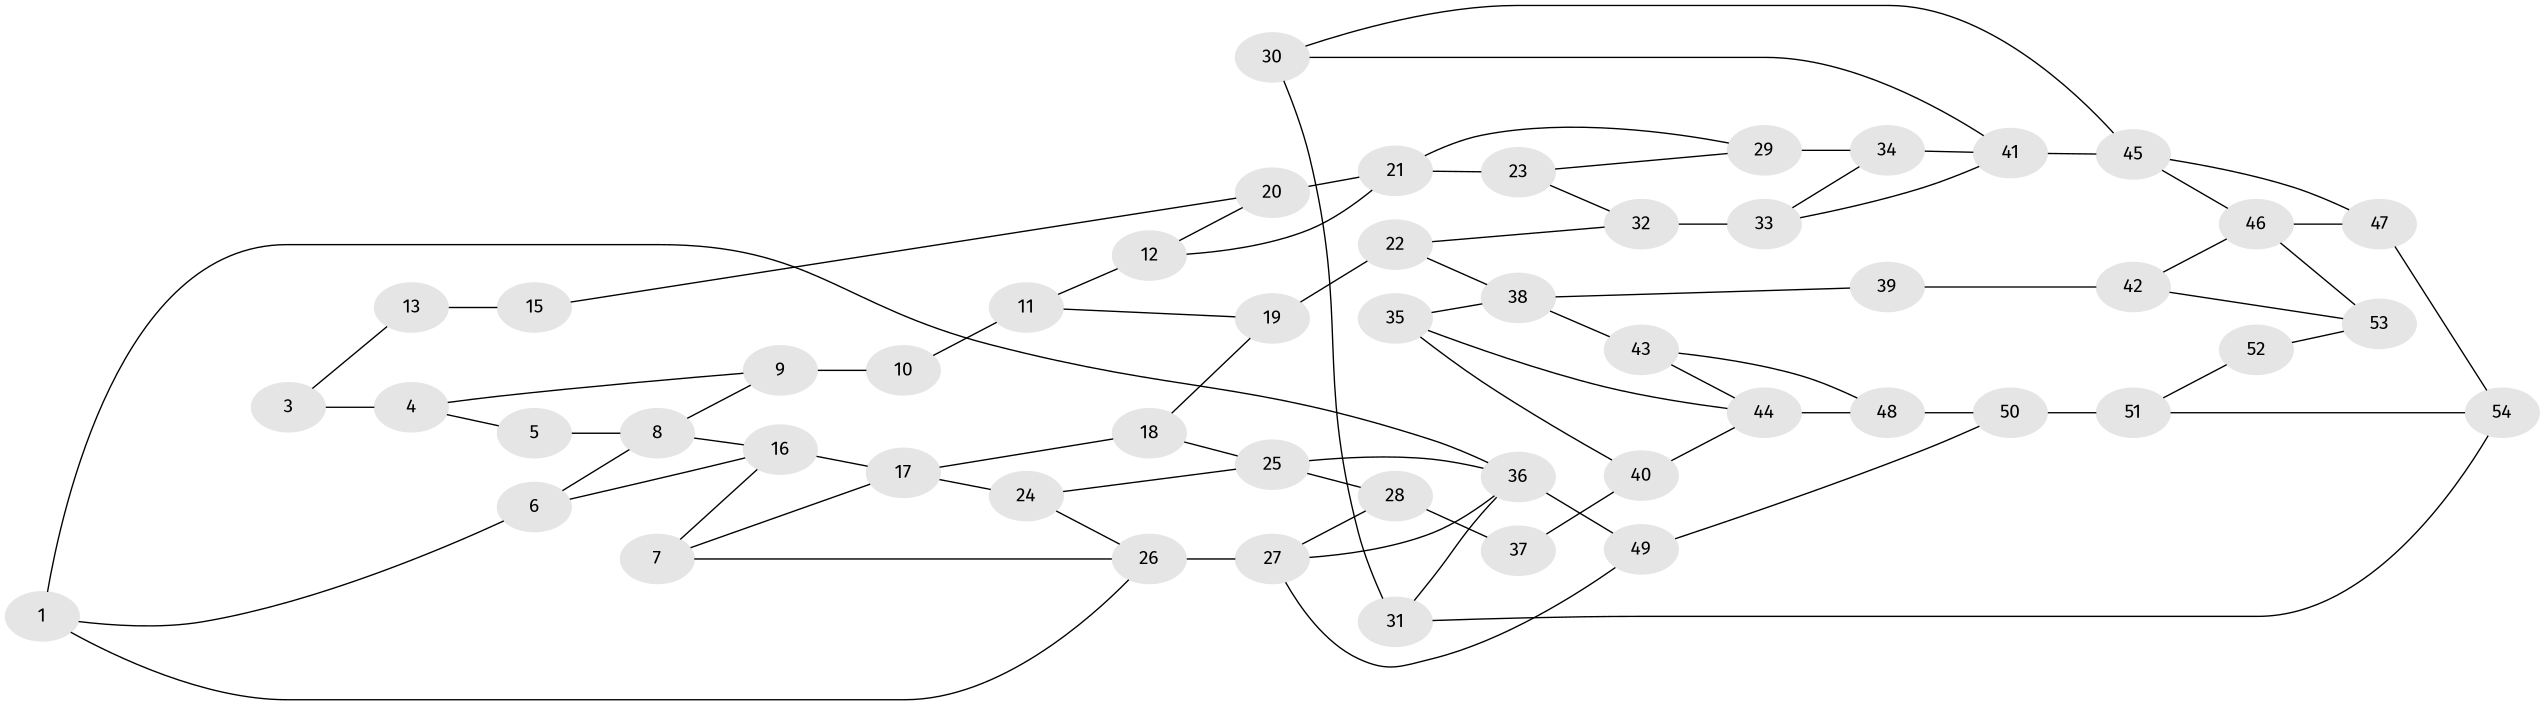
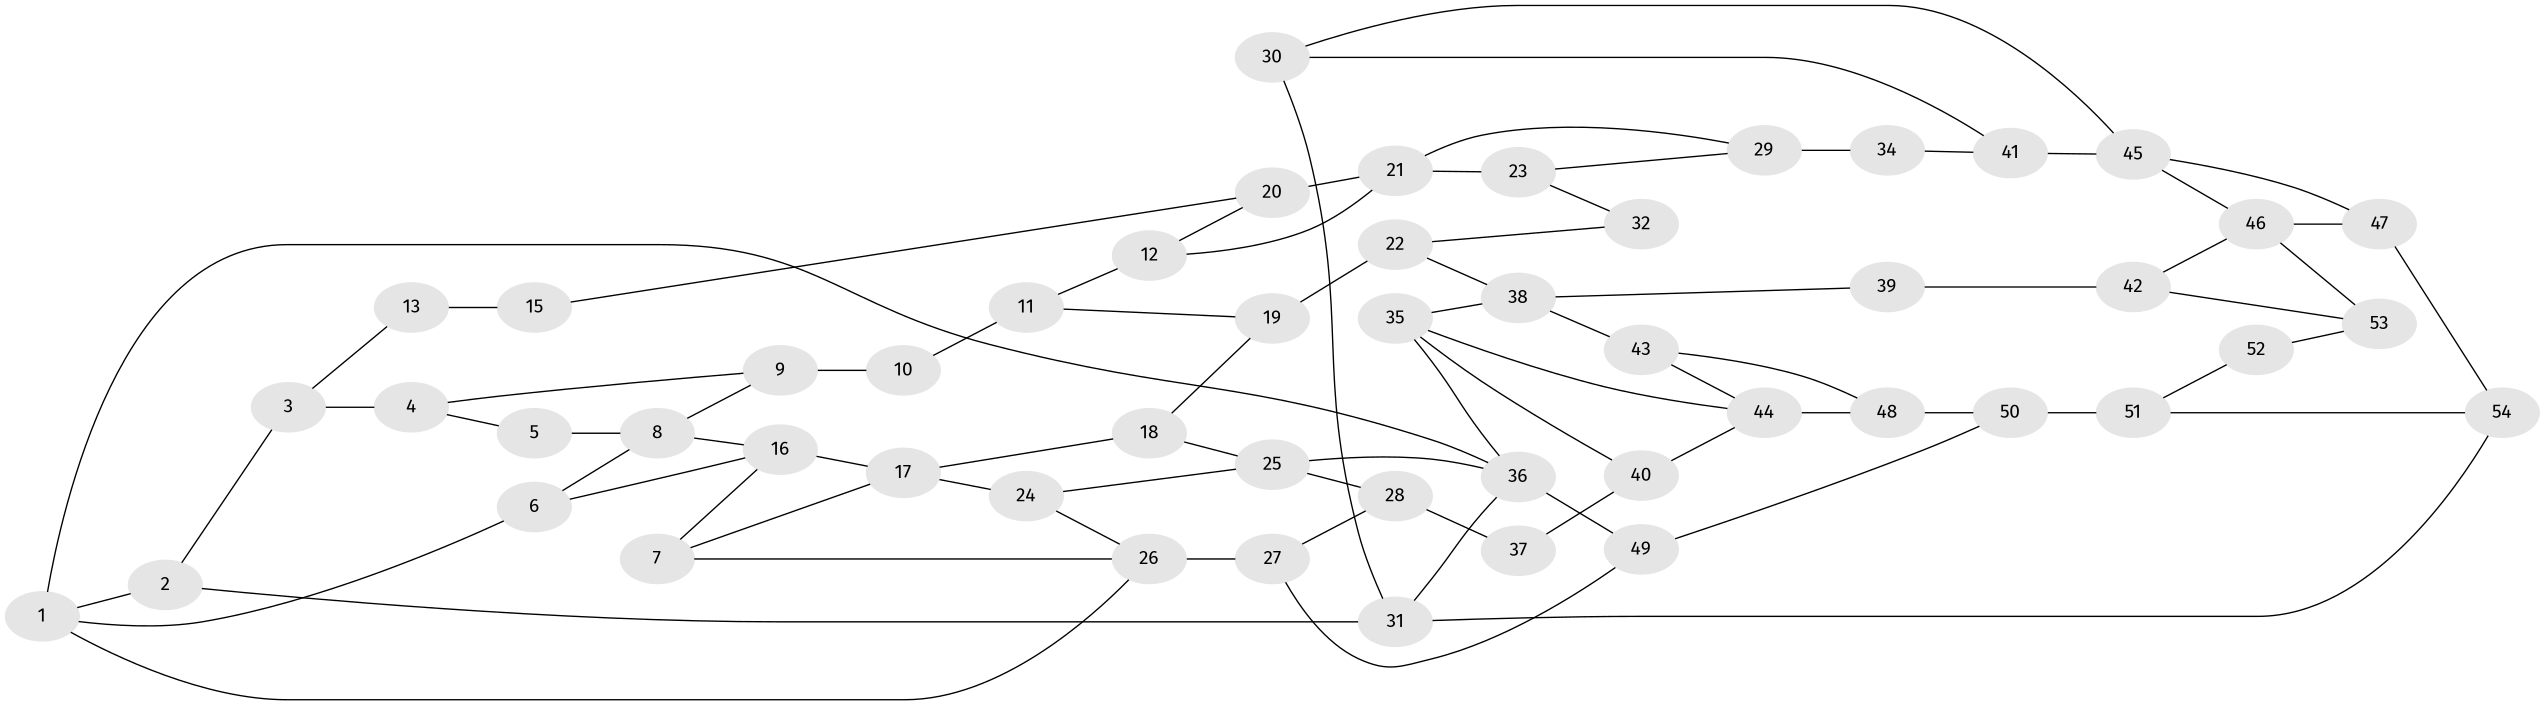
node "33": removed
edge "36" -- "27": now "36" -- "35"
node "2": added
